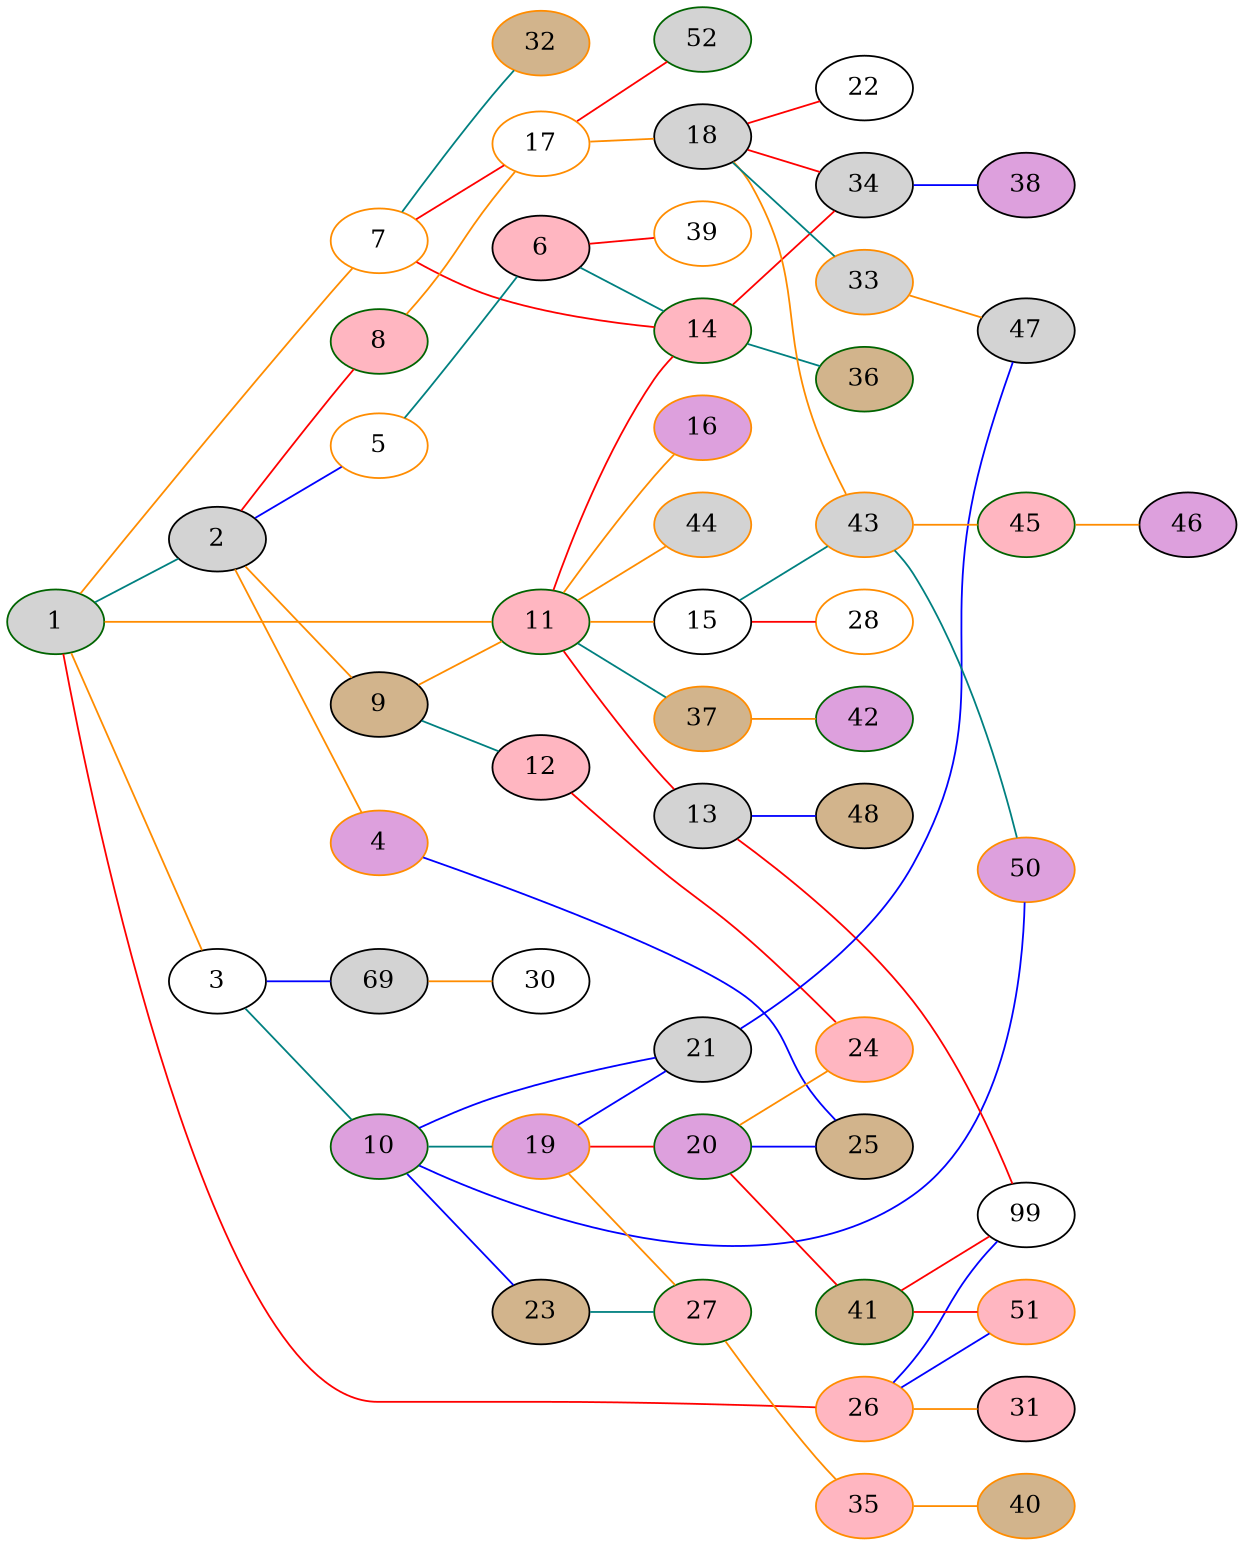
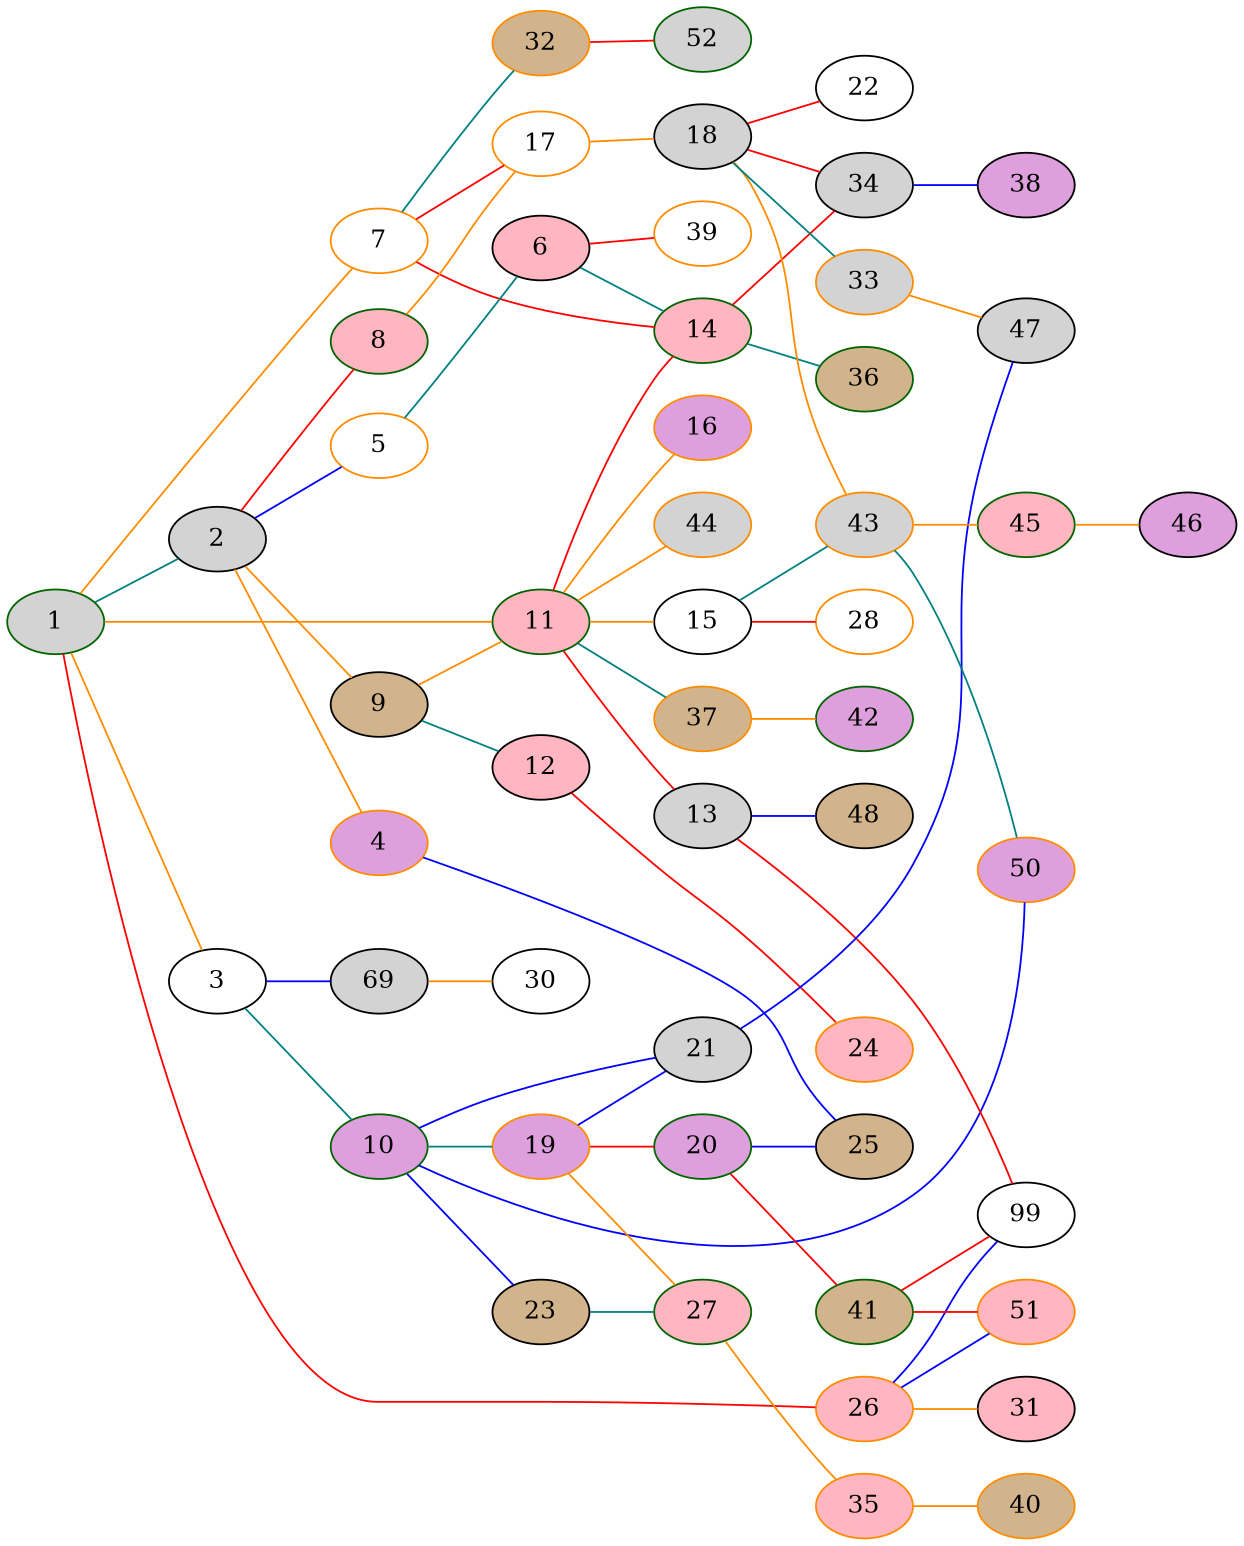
edge "52" -- "17": now "52" -- "32"
edge "24" -- "20": removed
